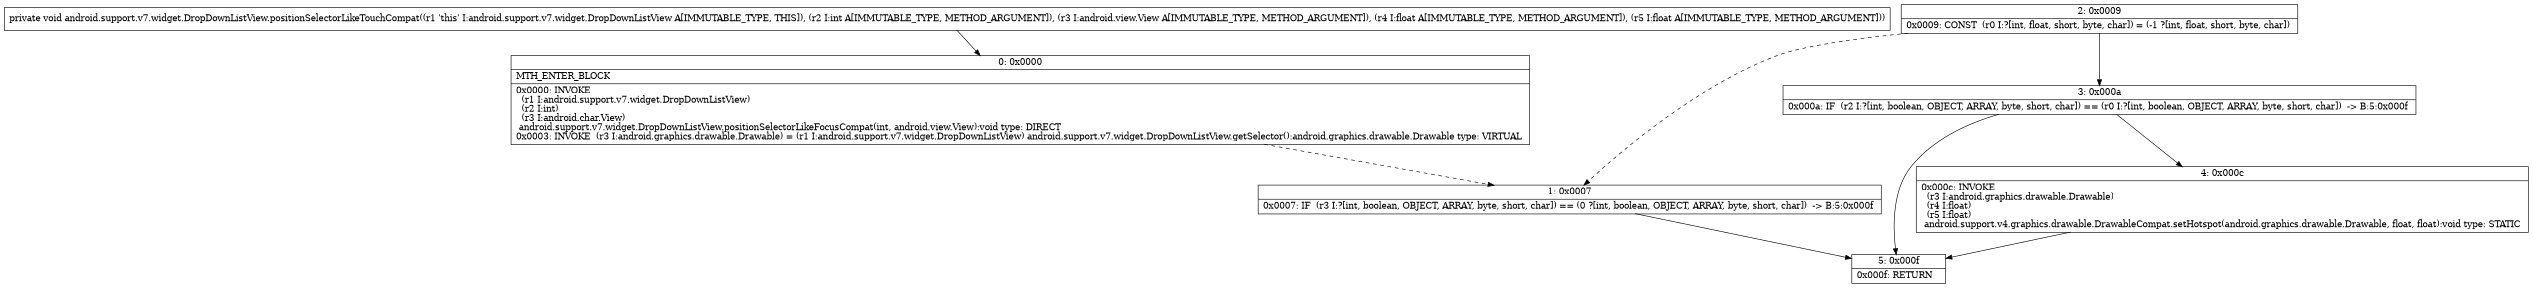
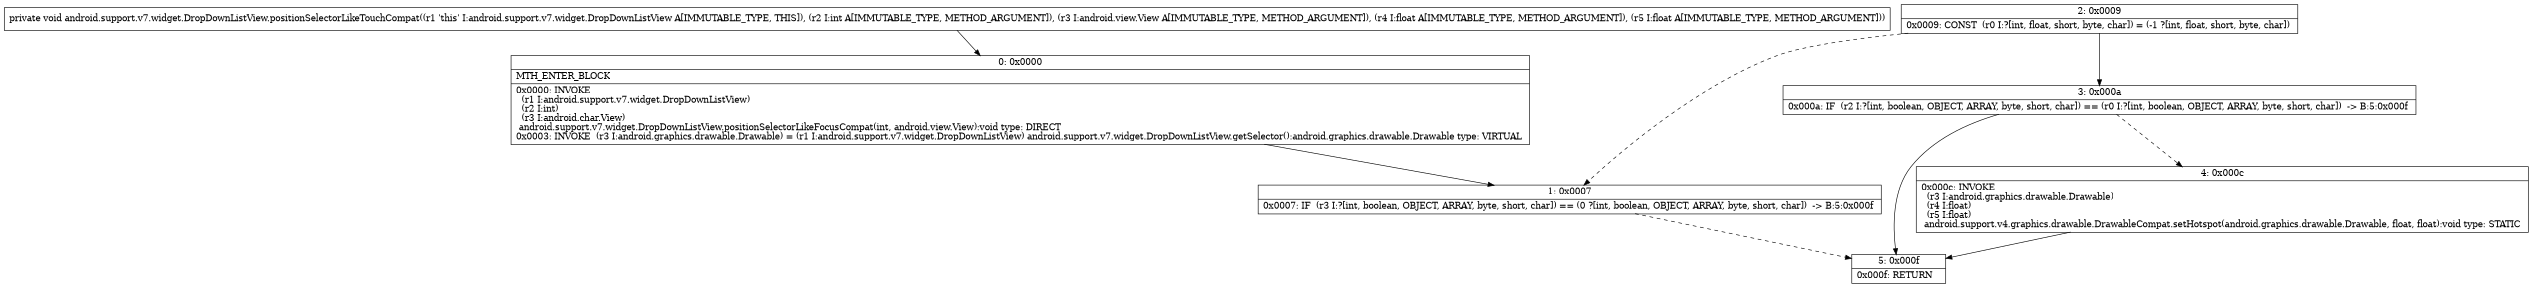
edge "3: 0x000a" -> "4: 0x000c": style solid -> dashed
edge "0: 0x0000" -> "1: 0x0007": style dashed -> solid
edge "1: 0x0007" -> "5: 0x000f": style solid -> dashed
